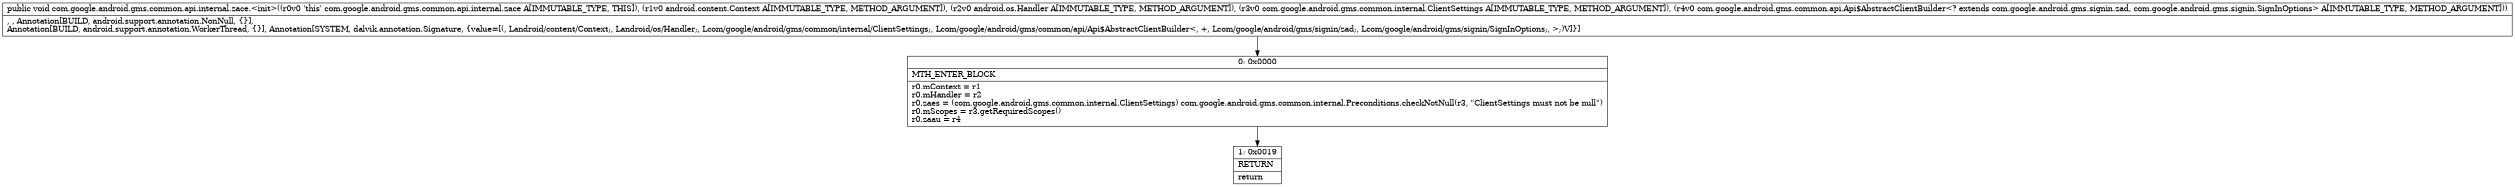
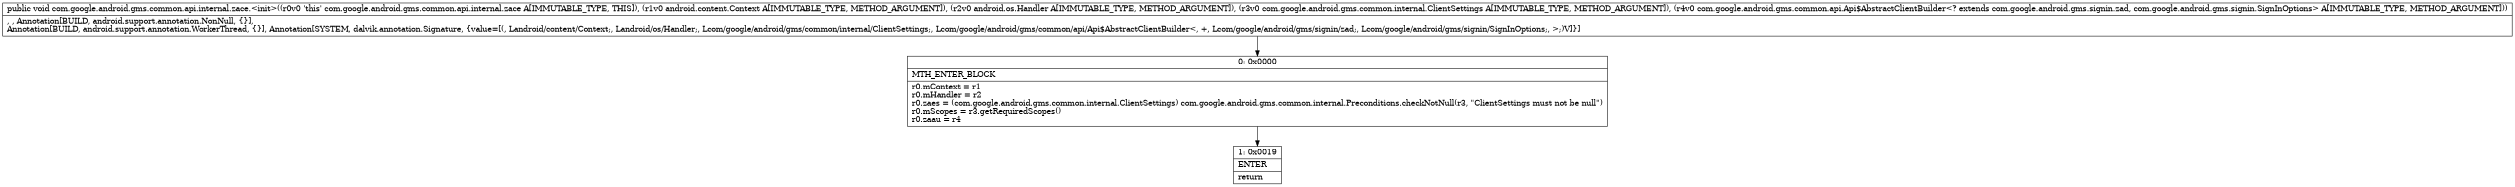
node "1: 0x0019": text "RETURN" -> "ENTER"
